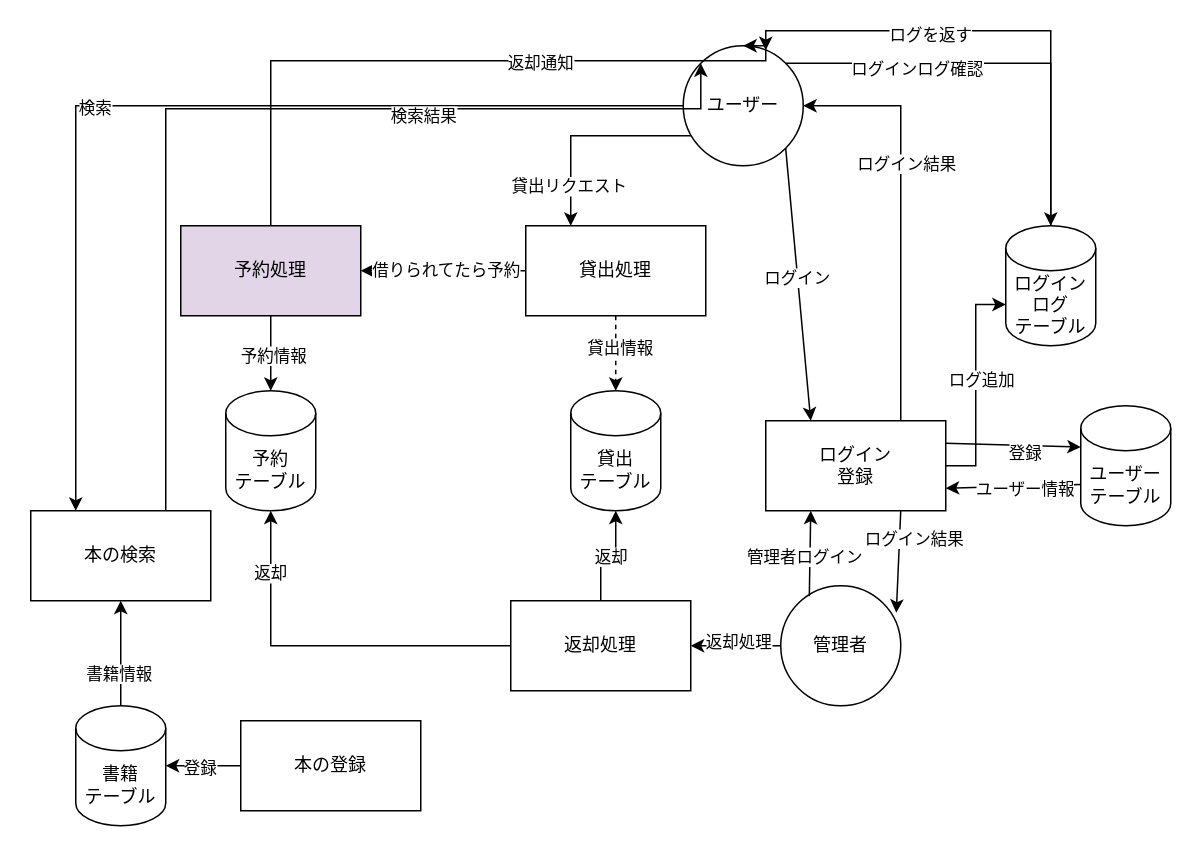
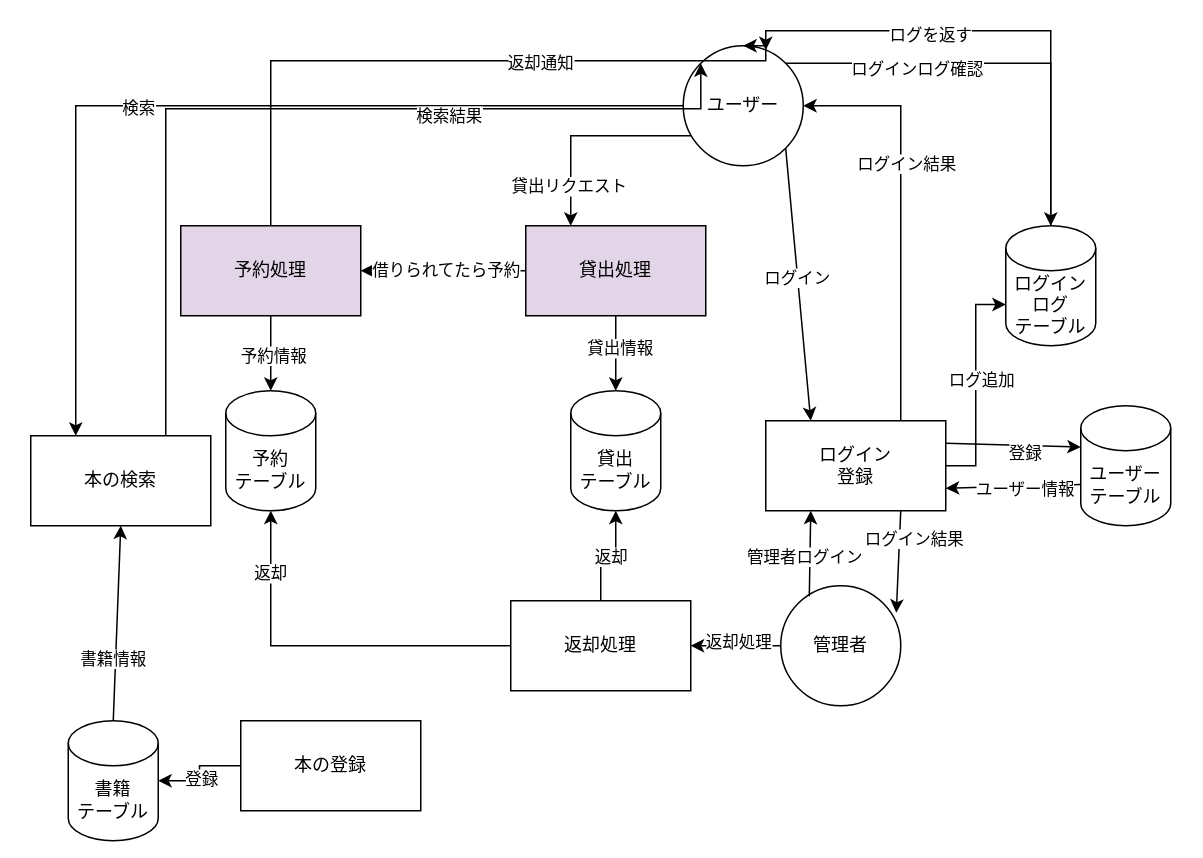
node "貸出処理": fillcolor #ffffff -> #e1d5e7
edge "貸出処理" -> "貸出 テーブル": style dashed -> solid
node "本の検索": moved (121, 556) -> (121, 481)
node "書籍 テーブル": moved (121, 766) -> (113, 781)
